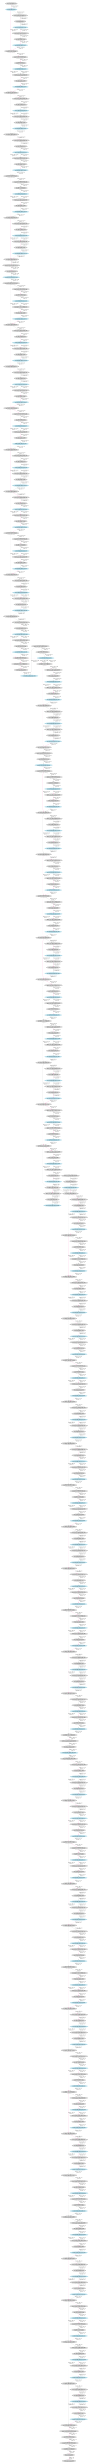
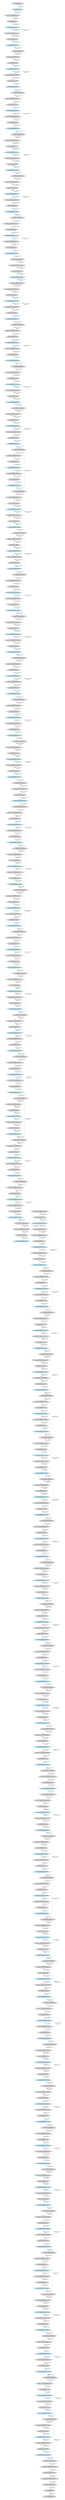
edge "batch_norm_IW128_OW128_#114" -> "conv2d_IW416_OW128_G32_#113": reversed
